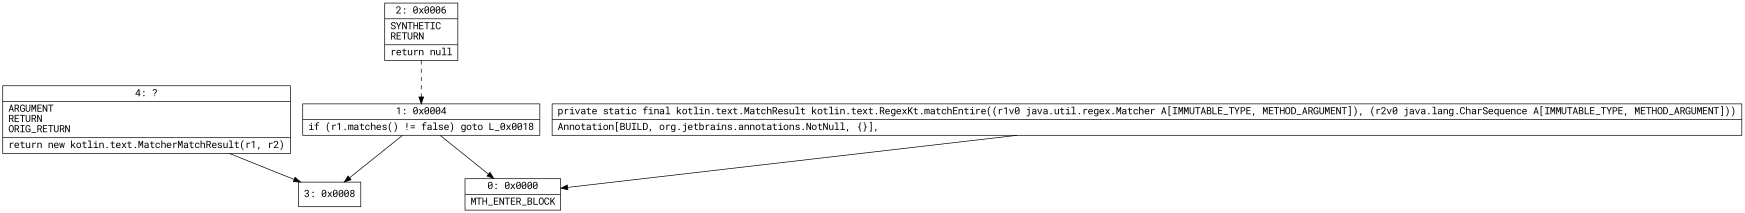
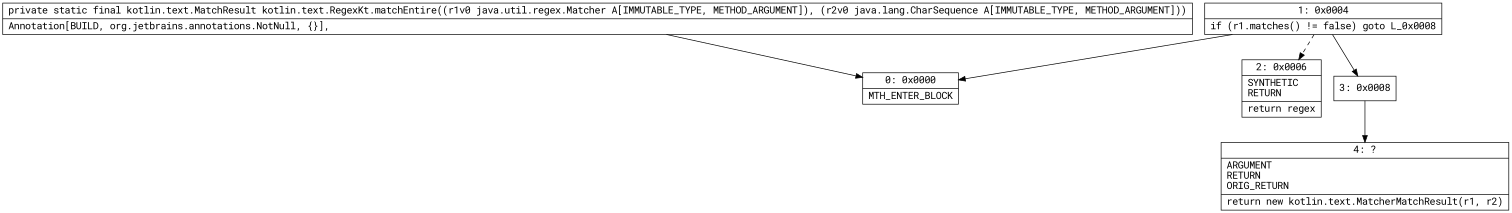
node "2: 0x0006": text "return null" -> "return regex"
edge "2: 0x0006" -> "1: 0x0004": reversed
node "1: 0x0004": text "if (r1.matches() != false) goto L_0x0018" -> "if (r1.matches() != false) goto L_0x0008"
edge "4: ?" -> "3: 0x0008": reversed
